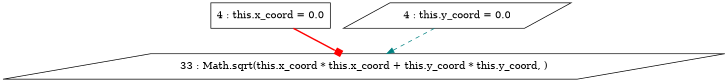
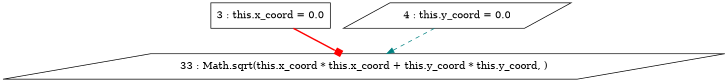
node "4 : this.x_coord = 0.0": label "4 : this.x_coord = 0.0" -> "3 : this.x_coord = 0.0"
